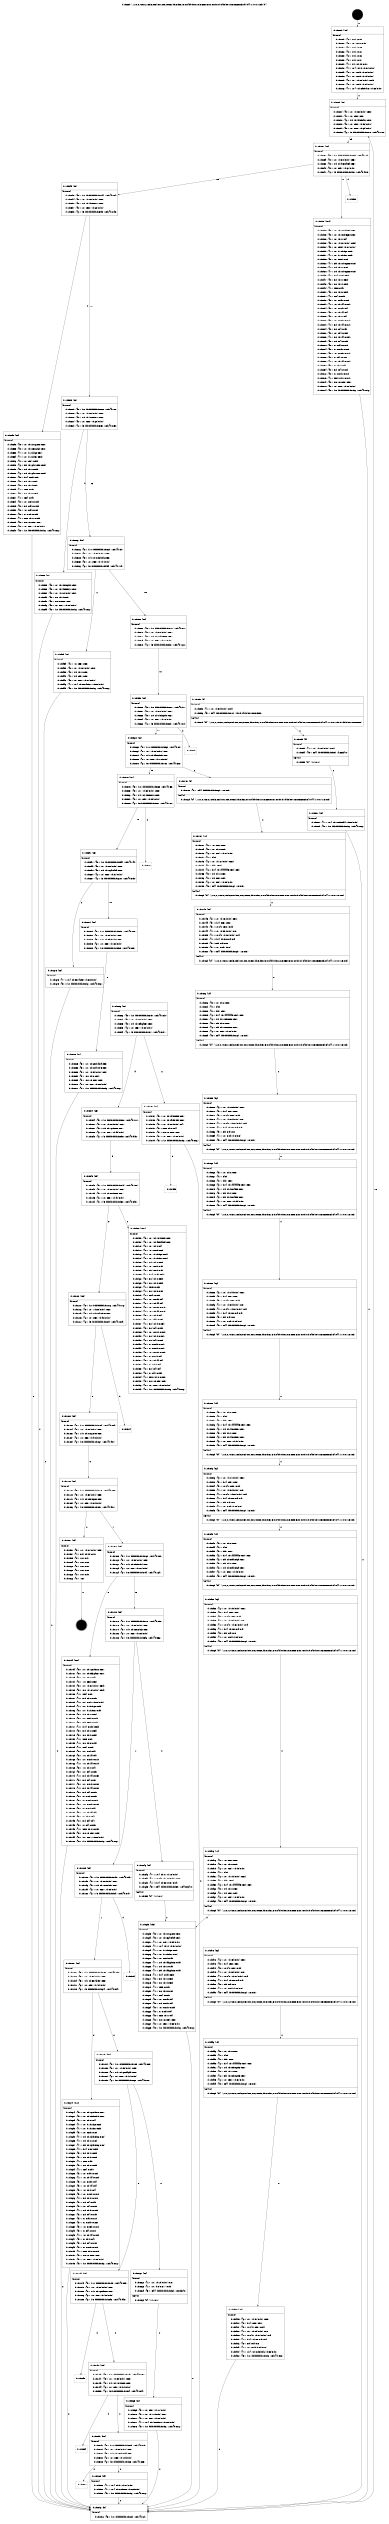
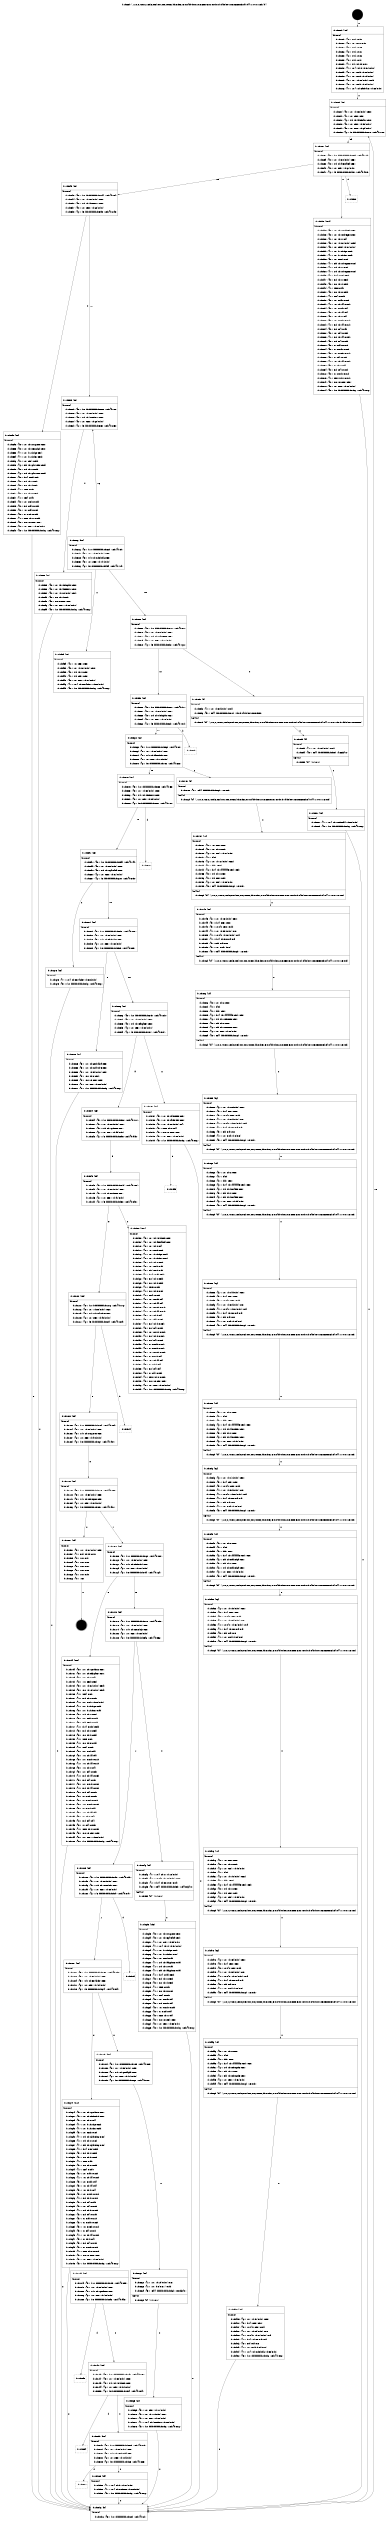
edge "0x401310 [22]" -> "0x401326 [22]": reversed
edge "0x40133c [22]" -> "0x401a02 [9]": added, label "1"
edge "0x4013ad [25]" -> "0x4013c6 [25]": added, label "11"
edge "0x4018fa [40]" -> "0x401922 [36]": added, label "1"
edge "0x4019e9 [25]" -> "0x401cb6 [5]": removed, label "1"
edge "0x401946 [44]" -> "0x40160a [105]": now "0x401946 [44]" -> "0x401972 [36]"
edge "0x4014c0 [25]" -> "0x4014d9 [25]": removed, label "1"
